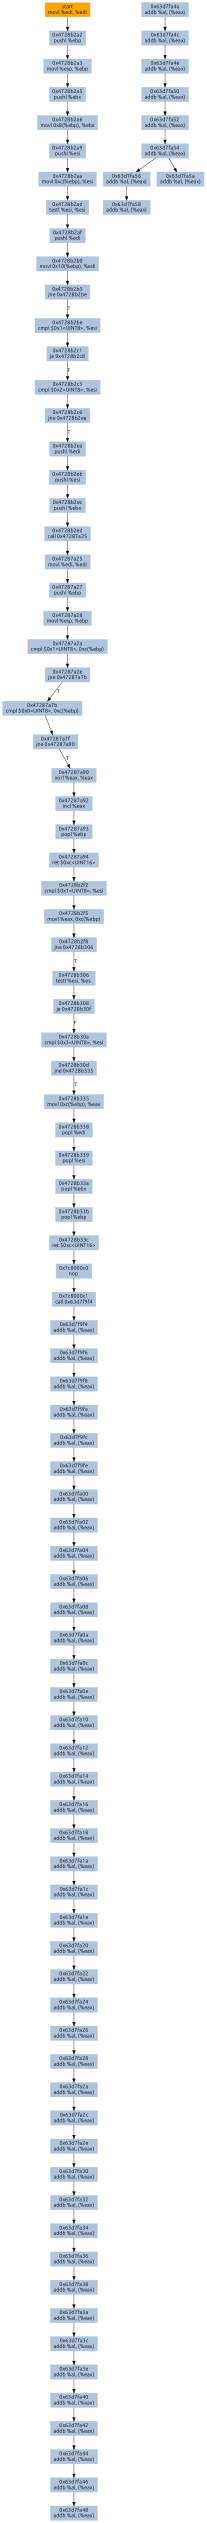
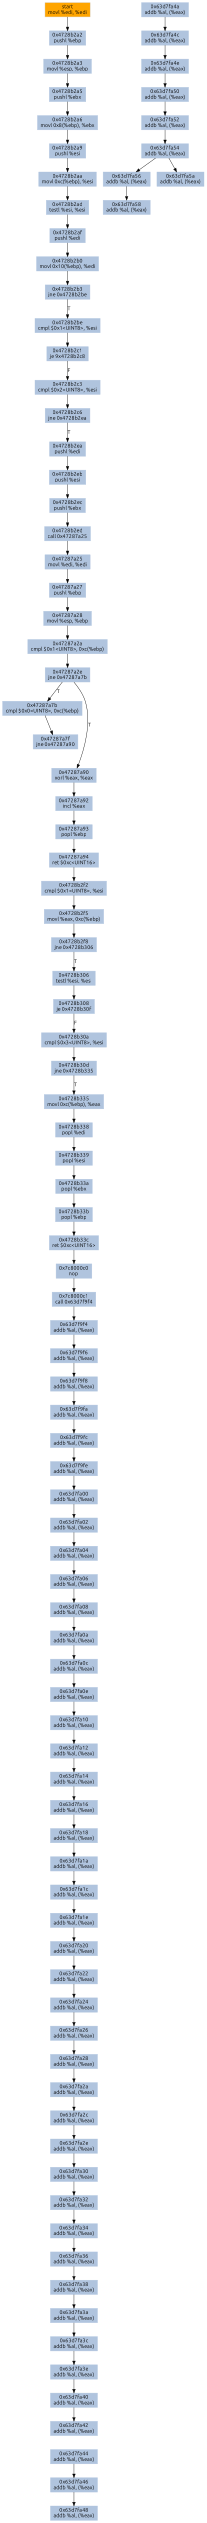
edge "0x47287a7f jne 0x47287a90" -> "0x47287a90 xorl %eax, %eax": now "0x47287a2e jne 0x47287a7b" -> "0x47287a90 xorl %eax, %eax"
edge "0x63d7fa42 addb %al, (%eax)" -> "0x63d7fa44 addb %al, (%eax)": removed
